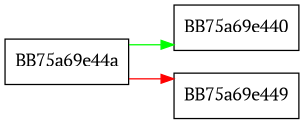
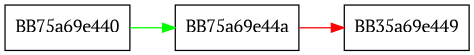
edge "BB75a69e44a" -> "BB75a69e440": reversed
node "BB75a69e449": label "BB75a69e449" -> "BB35a69e449"
